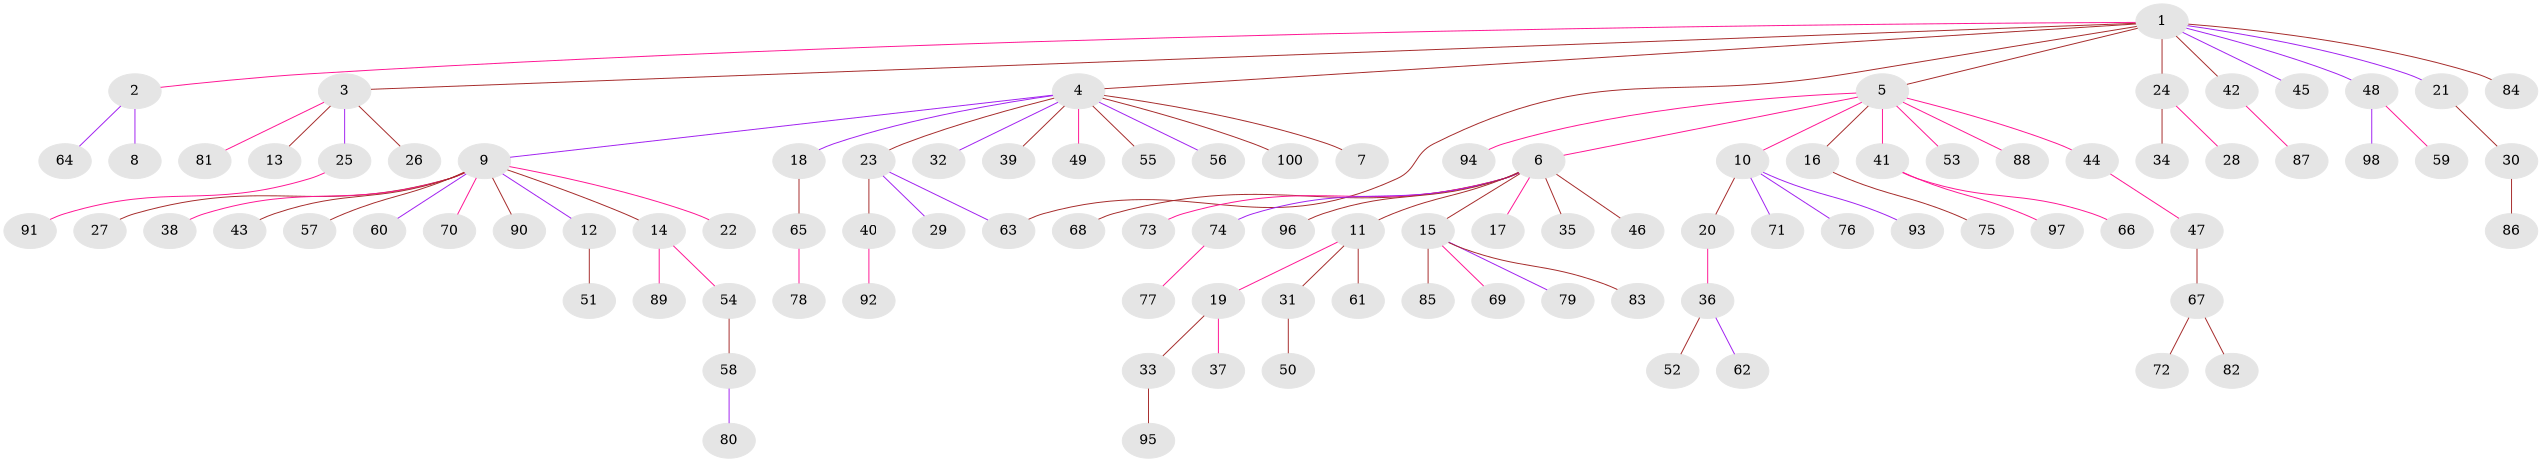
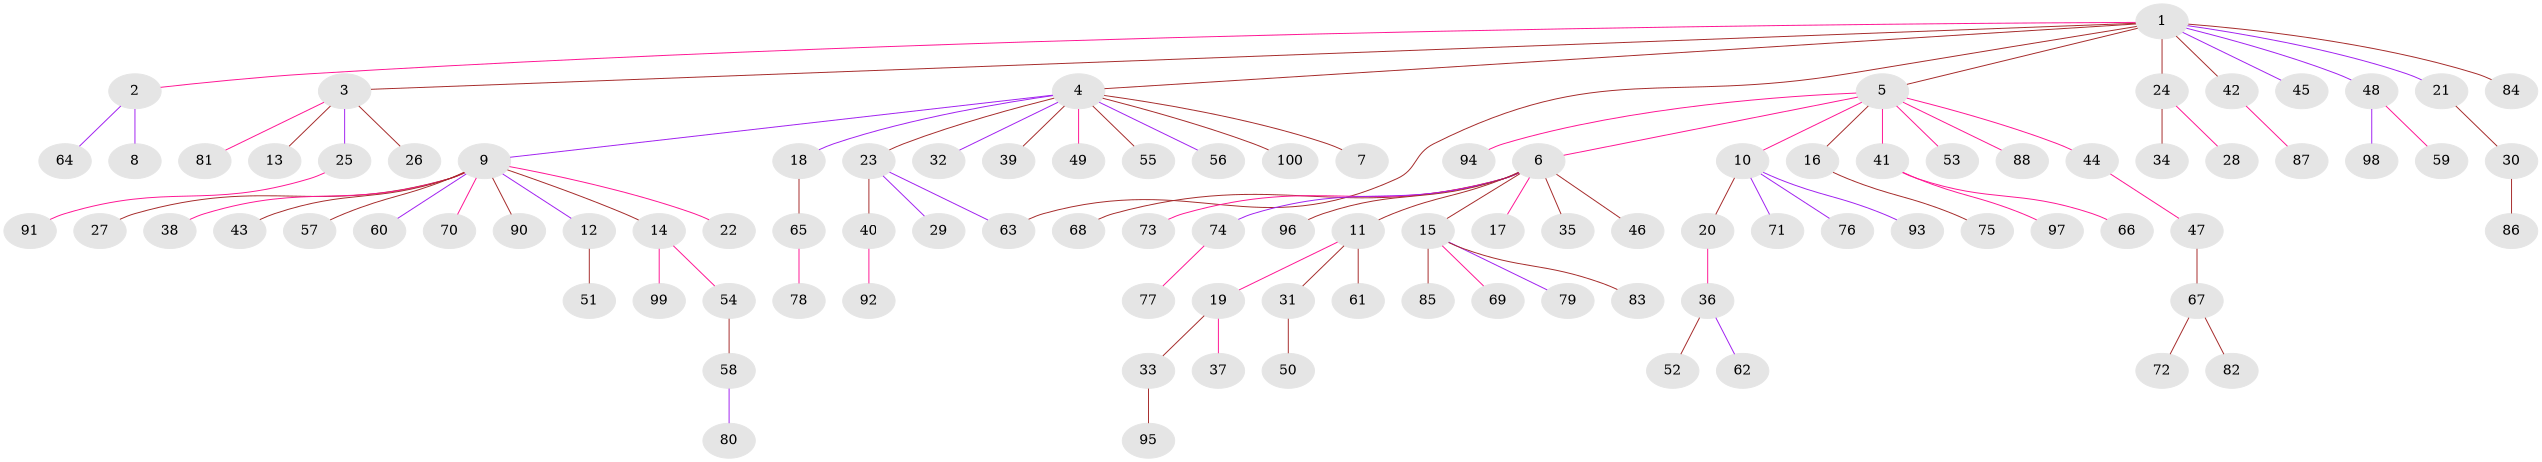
node "89": label "89" -> "99"
